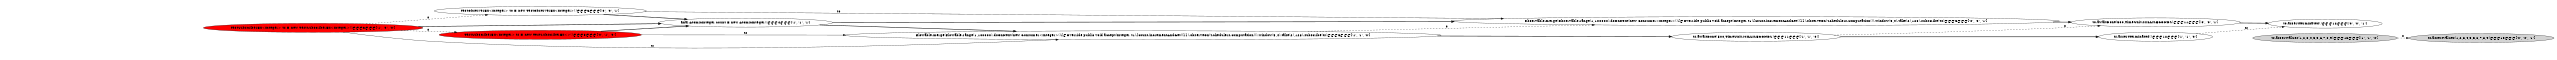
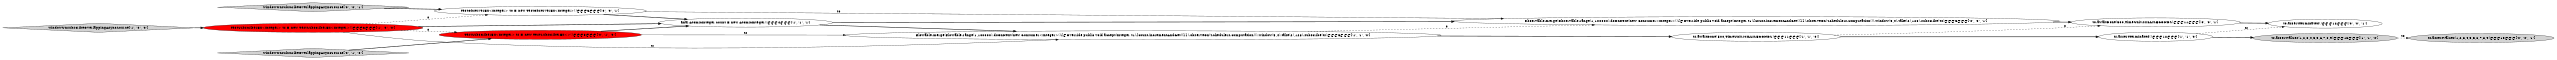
node "windowUnsubscribeOverlappingAsyncSource['0', '0', '1']": added
node "windowUnsubscribeOverlappingAsyncSource['1', '0', '0']": added
edge "ts.assertValues(1,2,3,4,5,5,6,7,8,9)@@@13@@@['1', '1', '0']" -> "to.assertValues(1,2,3,4,5,5,6,7,8,9)@@@13@@@['0', '0', '1']": label "0" -> "to"
edge "ts.assertTerminated()@@@12@@@['1', '1', '0']" -> "ts.assertValues(1,2,3,4,5,5,6,7,8,9)@@@13@@@['1', '1', '0']": added
node "windowUnsubscribeOverlappingAsyncSource['0', '1', '0']": added
